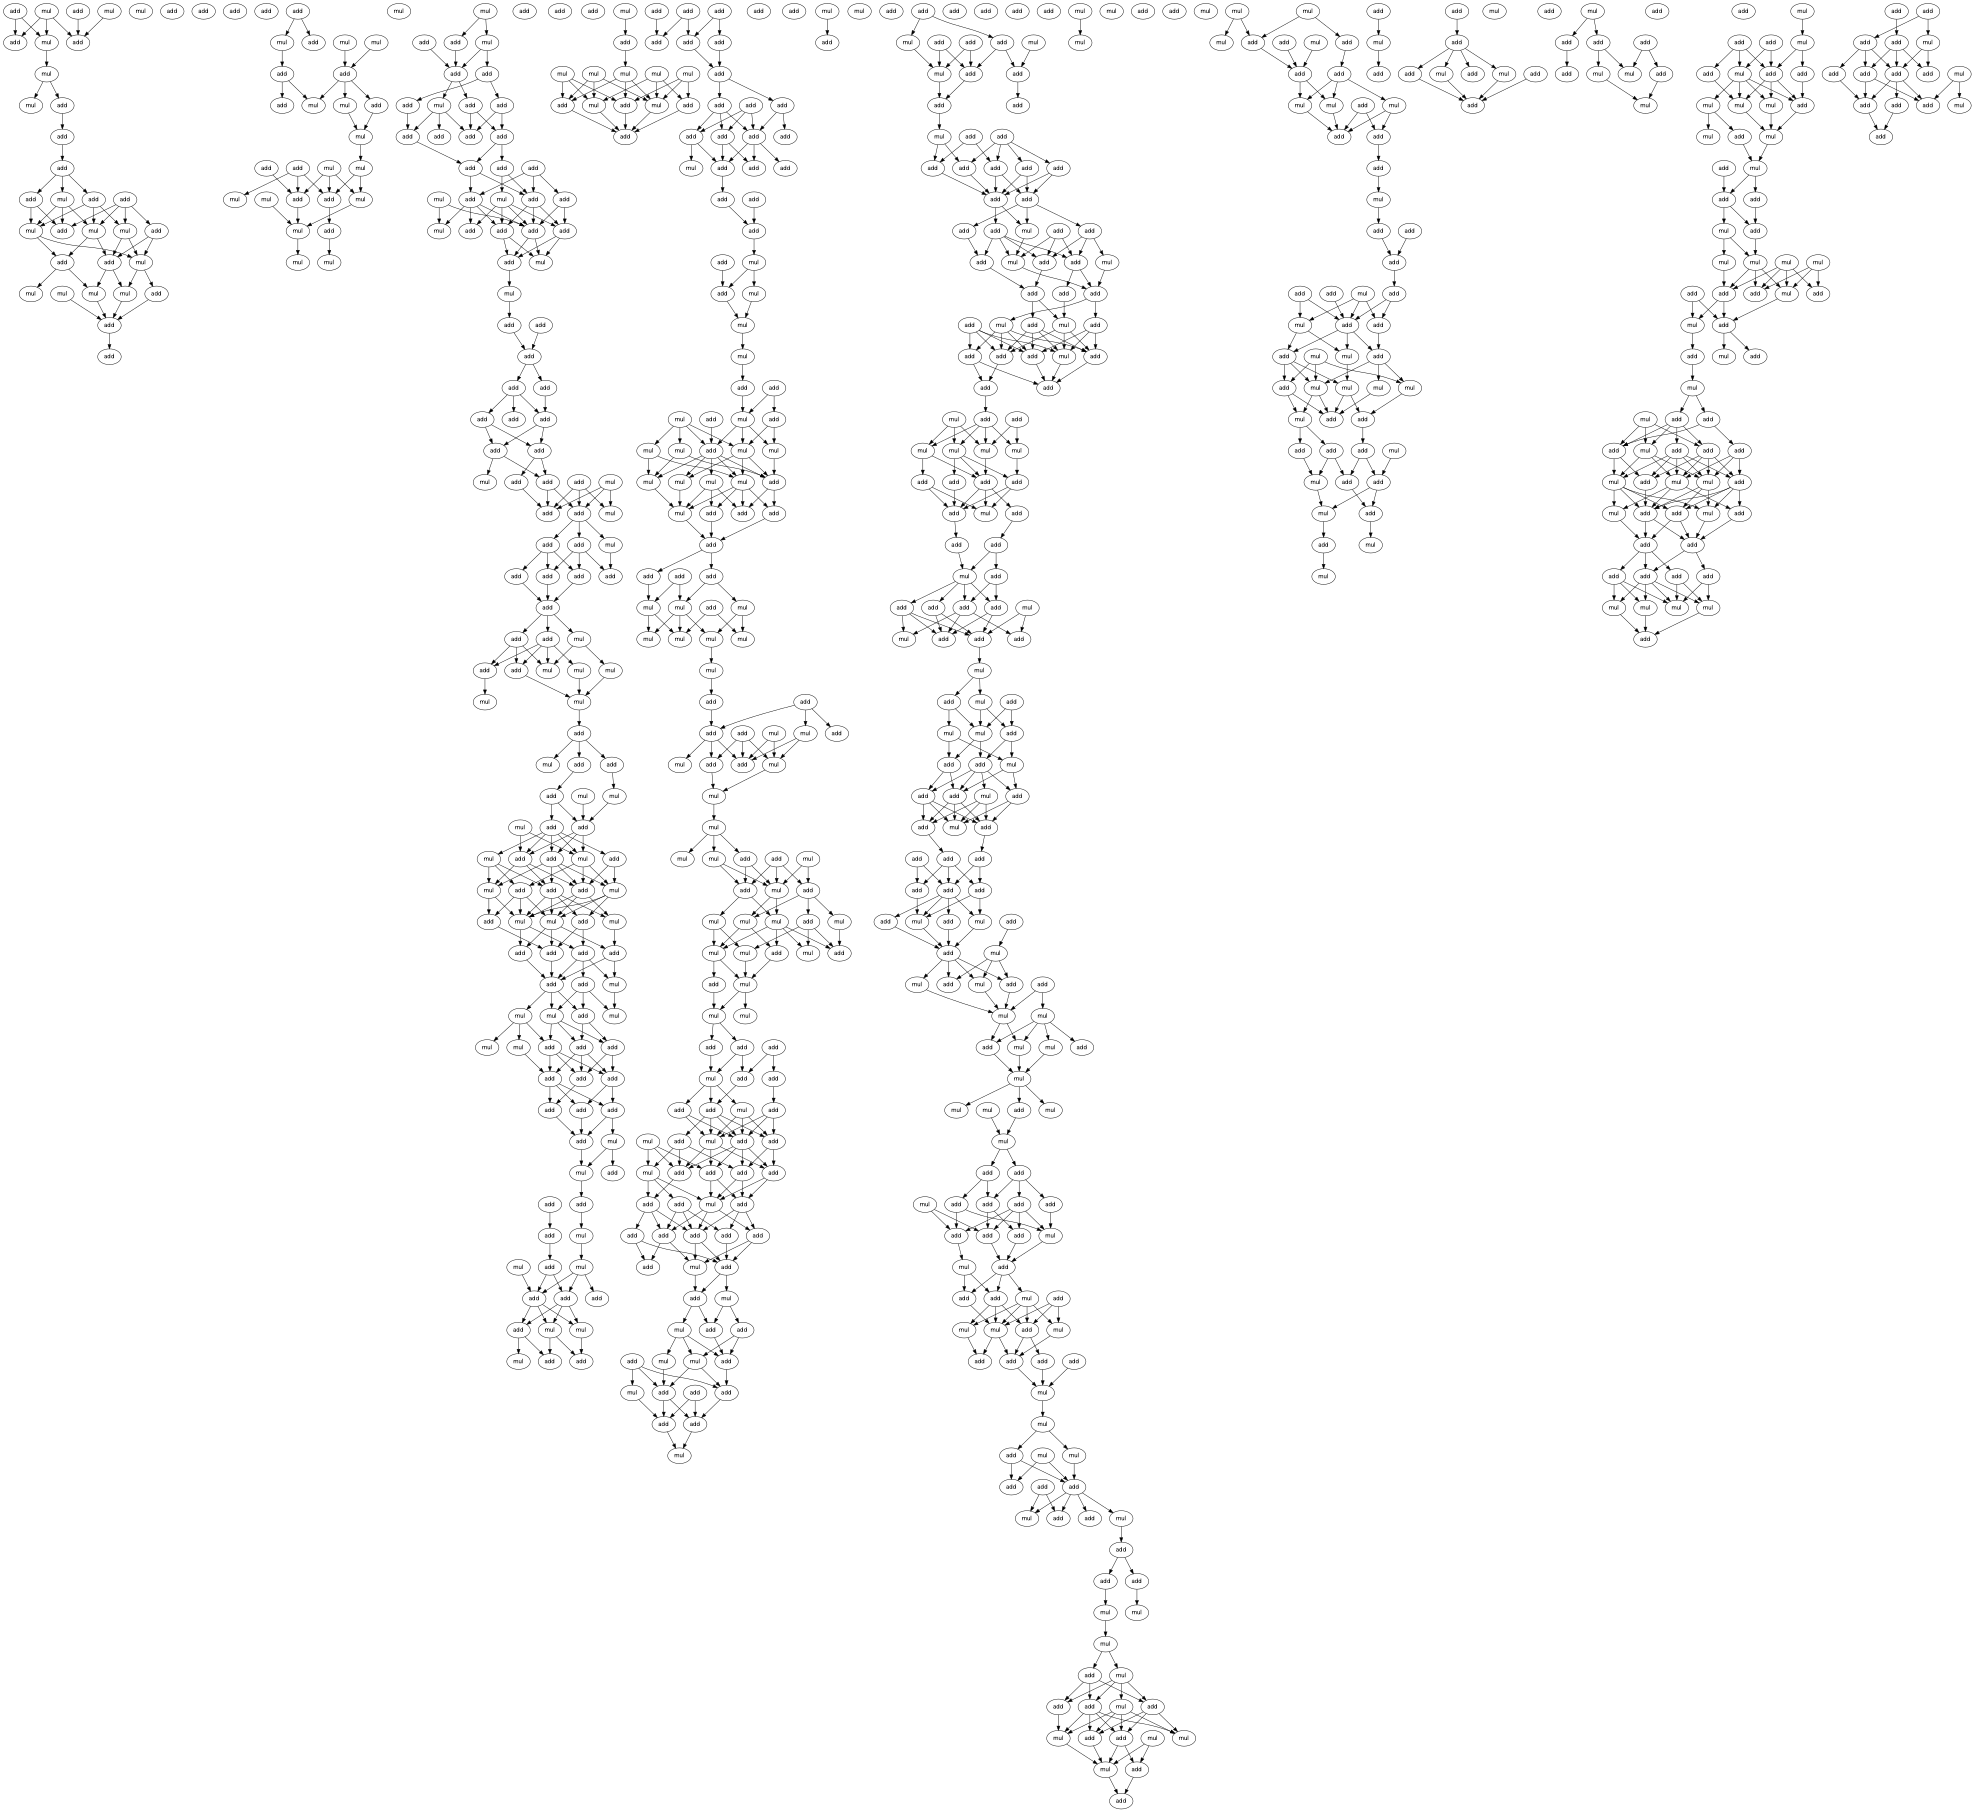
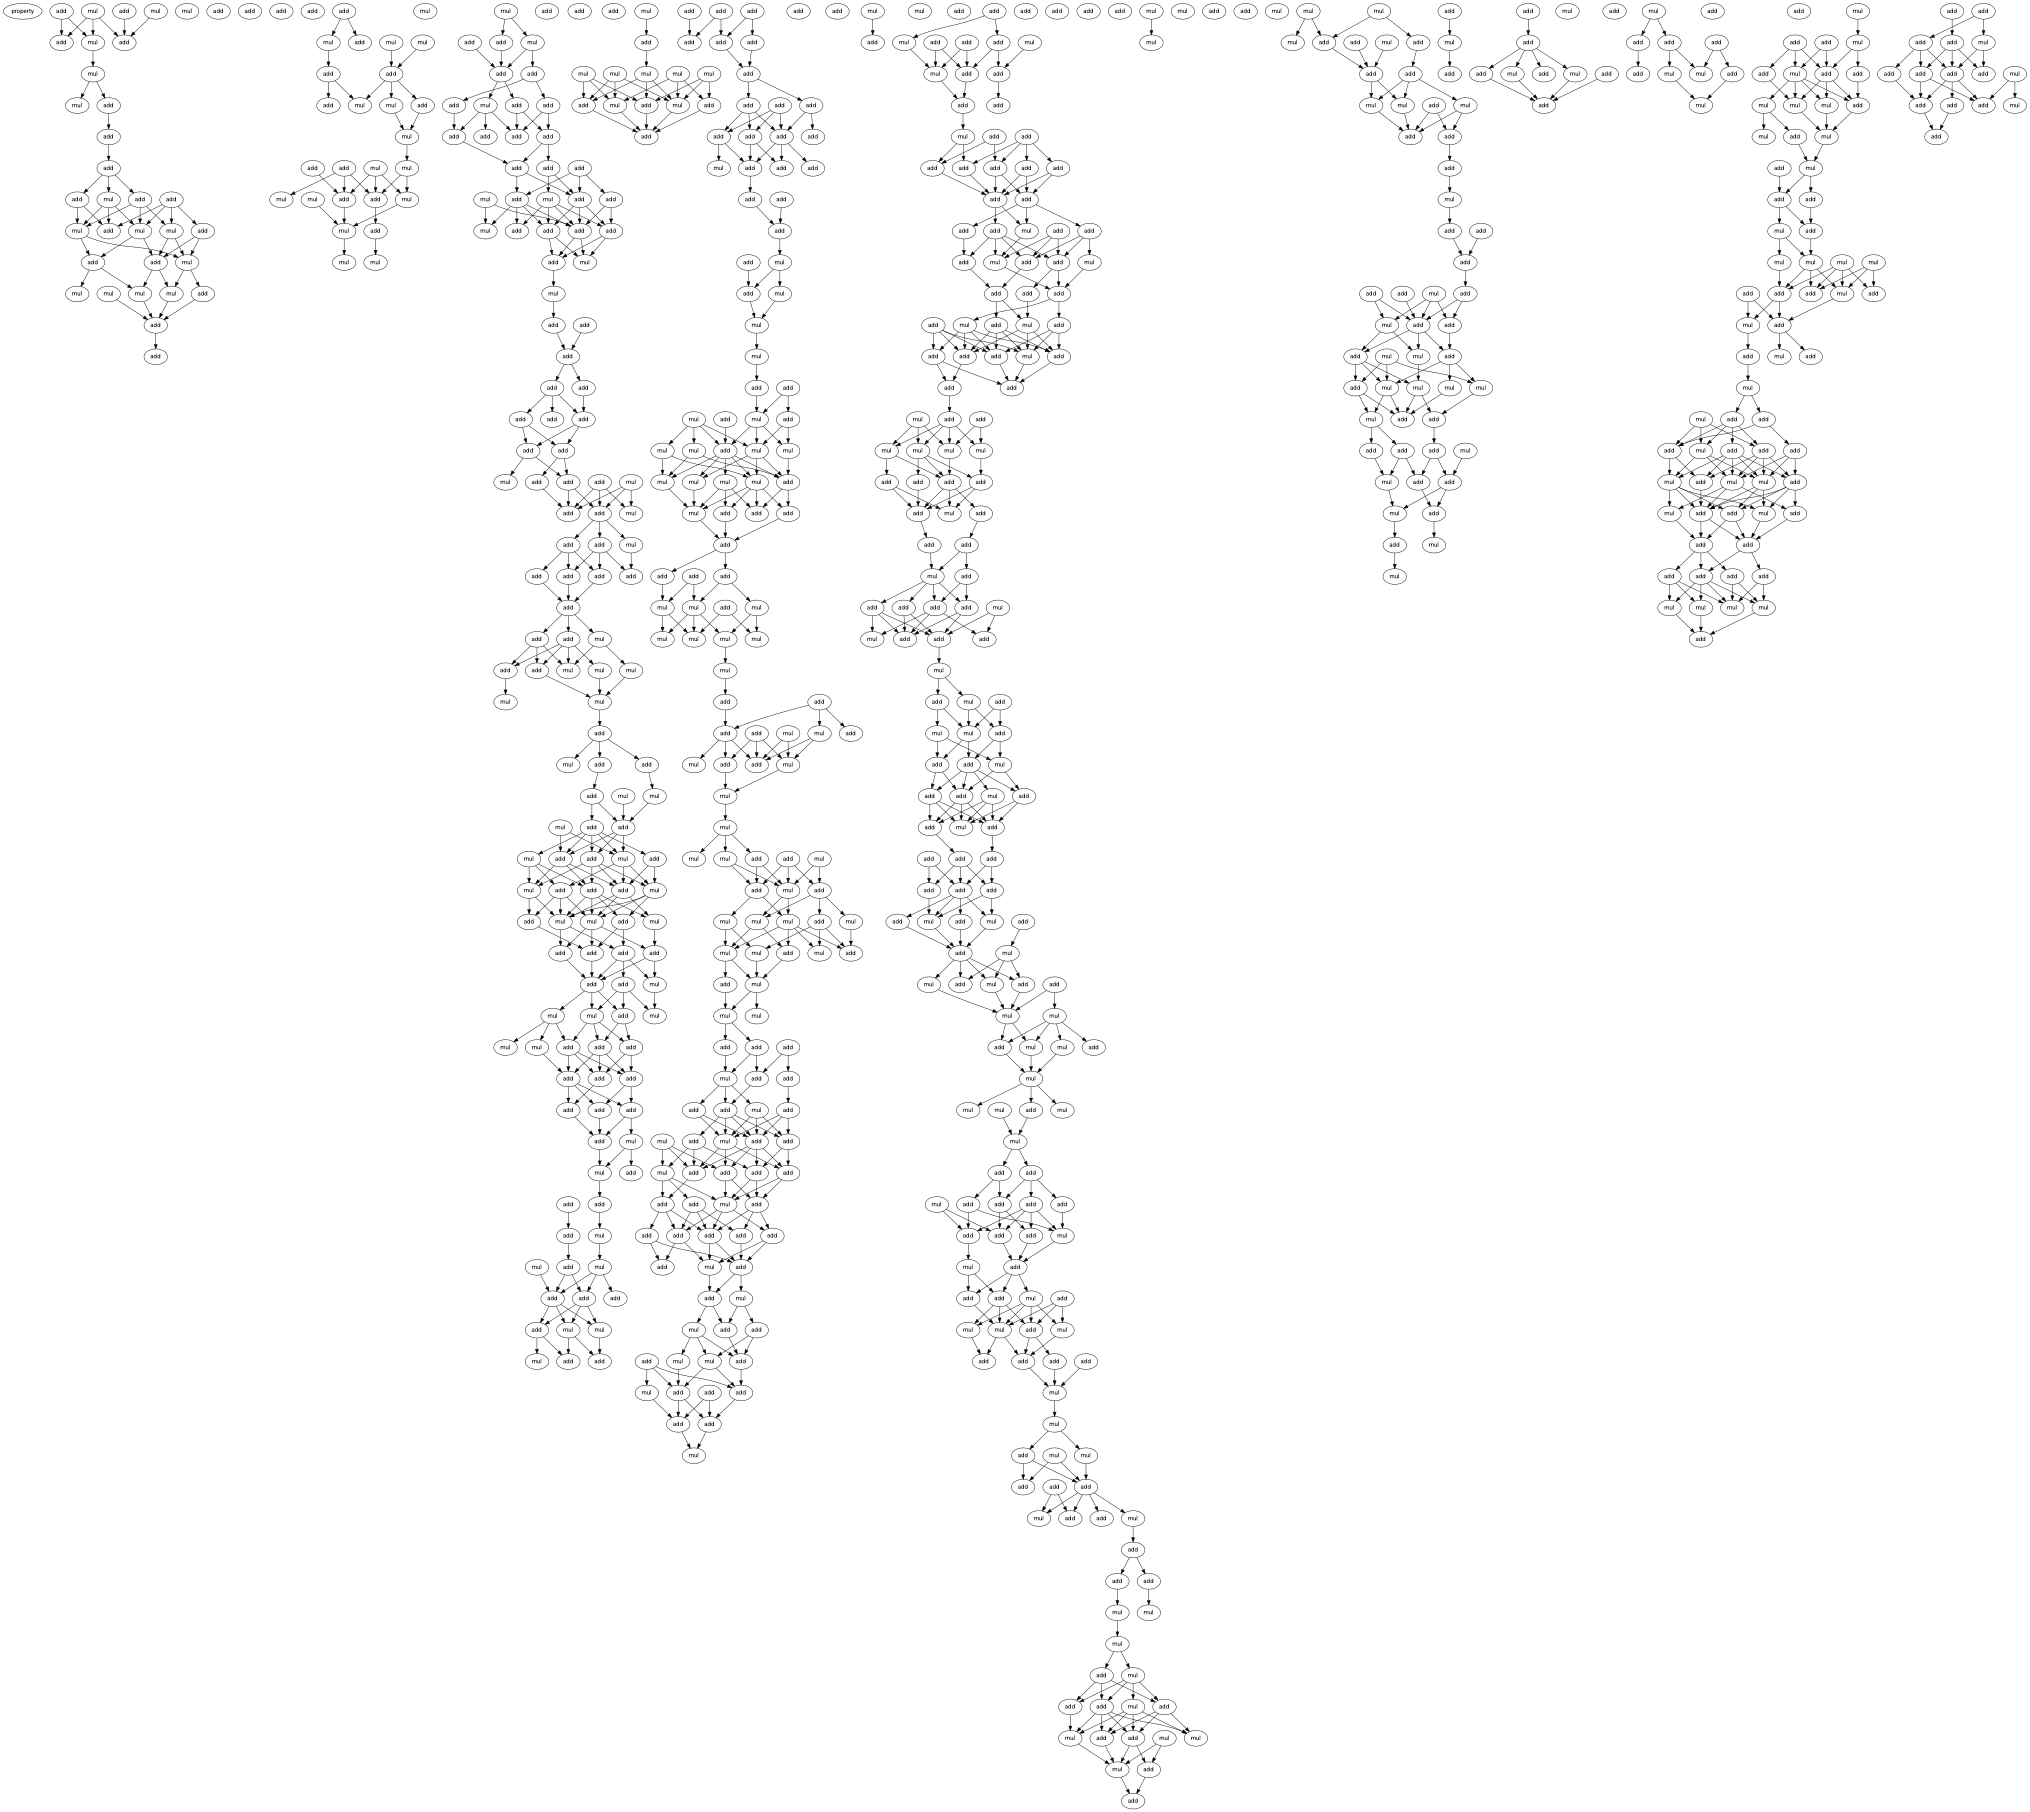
node "property": added
